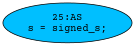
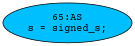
node "25:AS s = signed_s;": label "25:AS s = signed_s;" -> "65:AS s = signed_s;"
